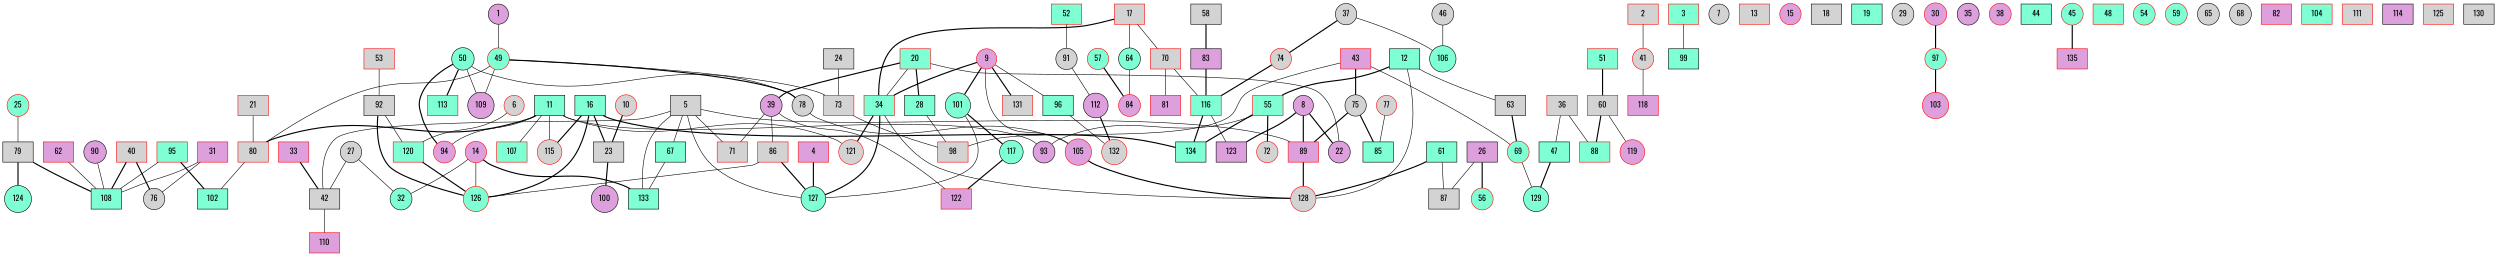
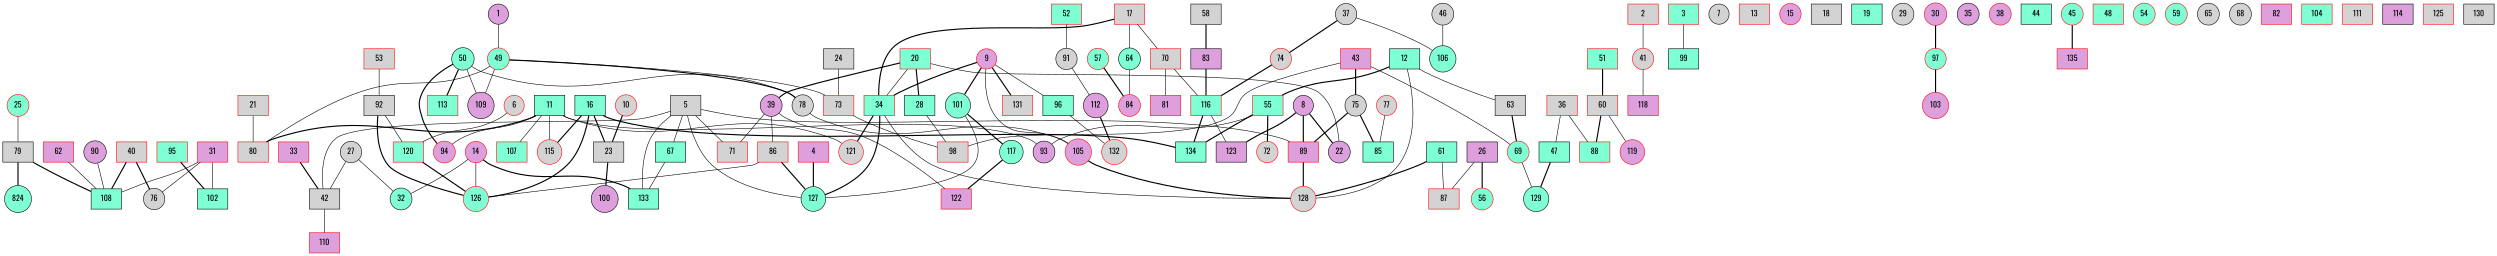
edge "95" -- "108": removed
edge "80" -- "102": now "31" -- "102"
node "124": label "124" -> "824"
node "87": color black -> red
